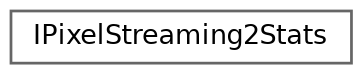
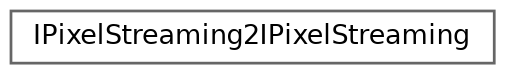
node "IPixelStreaming2Stats": label "IPixelStreaming2Stats" -> "IPixelStreaming2IPixelStreaming"
